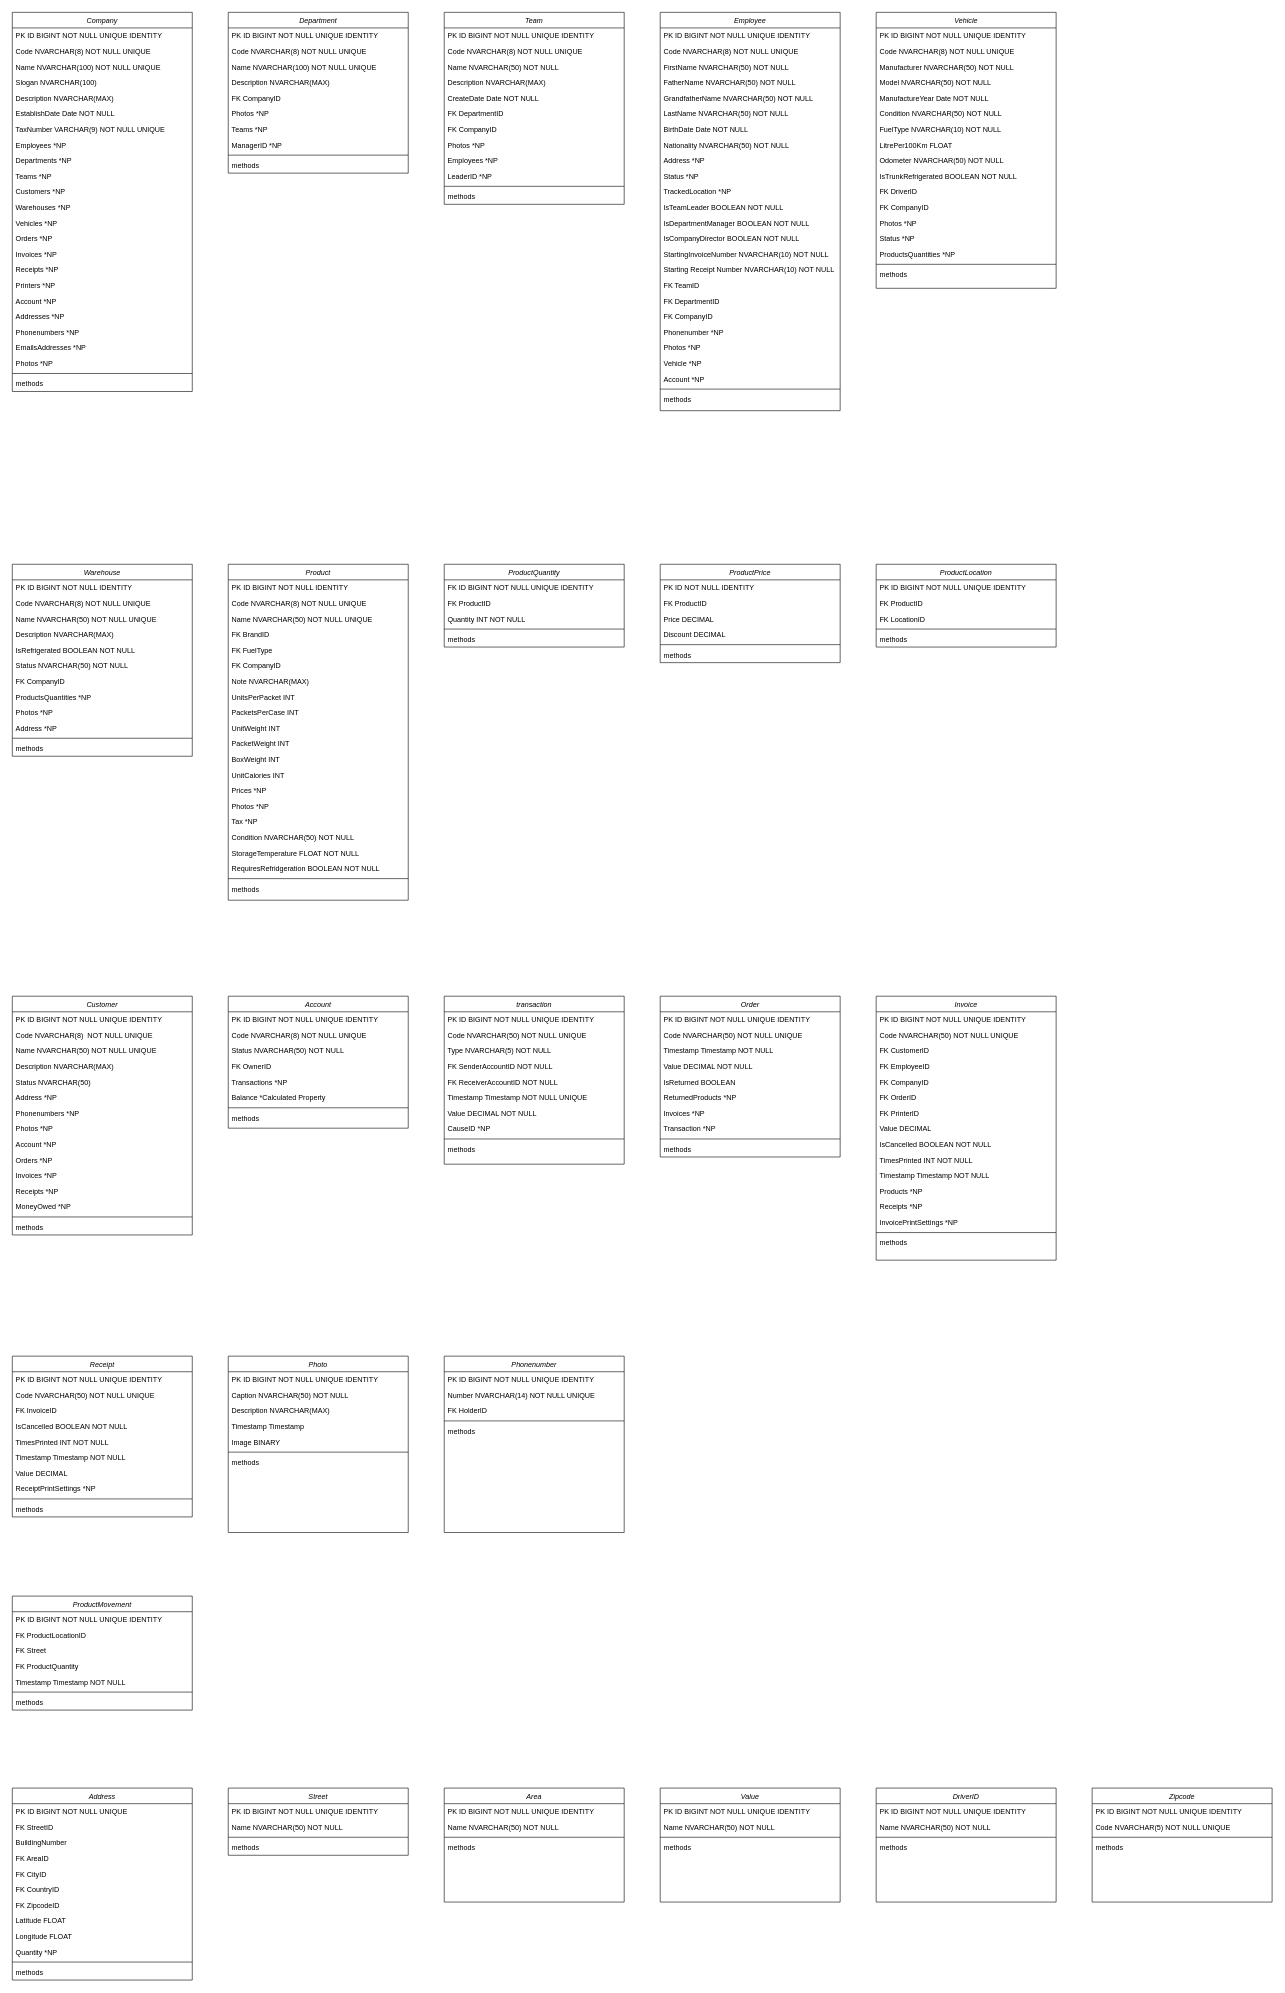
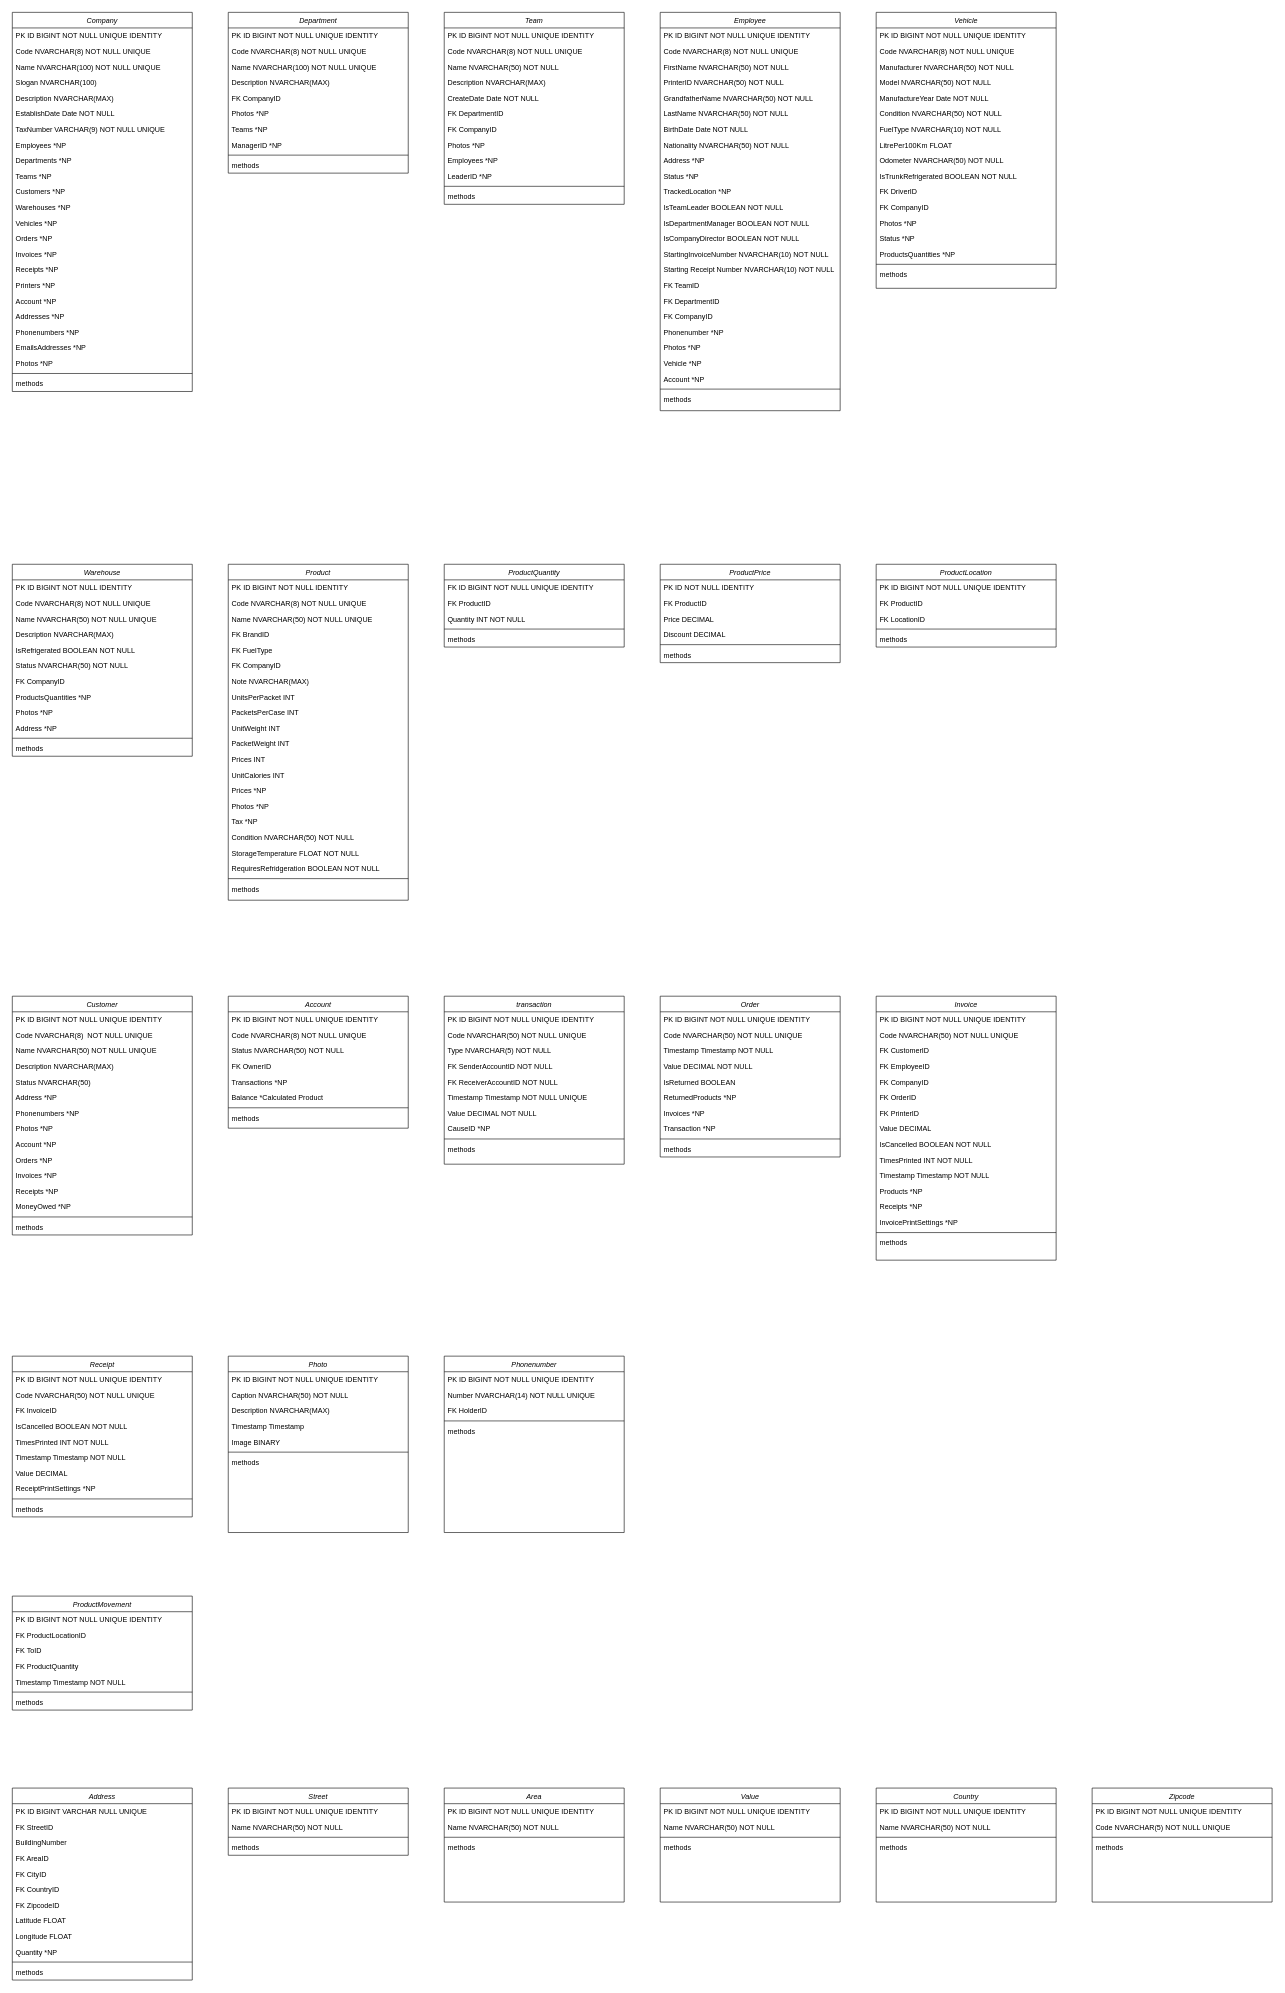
node "FatherName NVARCHAR(50) NOT NULL": label "FatherName NVARCHAR(50) NOT NULL" -> "PrinterID NVARCHAR(50) NOT NULL"
node "BoxWeight INT": label "BoxWeight INT" -> "Prices INT"
node "Balance *Calculated Property": label "Balance *Calculated Property" -> "Balance *Calculated Product"
node "FK Street": label "FK Street" -> "FK ToID"
node "DriverID": label "DriverID" -> "Country"
node "PK ID BIGINT NOT NULL UNIQUE": label "PK ID BIGINT NOT NULL UNIQUE" -> "PK ID BIGINT VARCHAR NULL UNIQUE"
